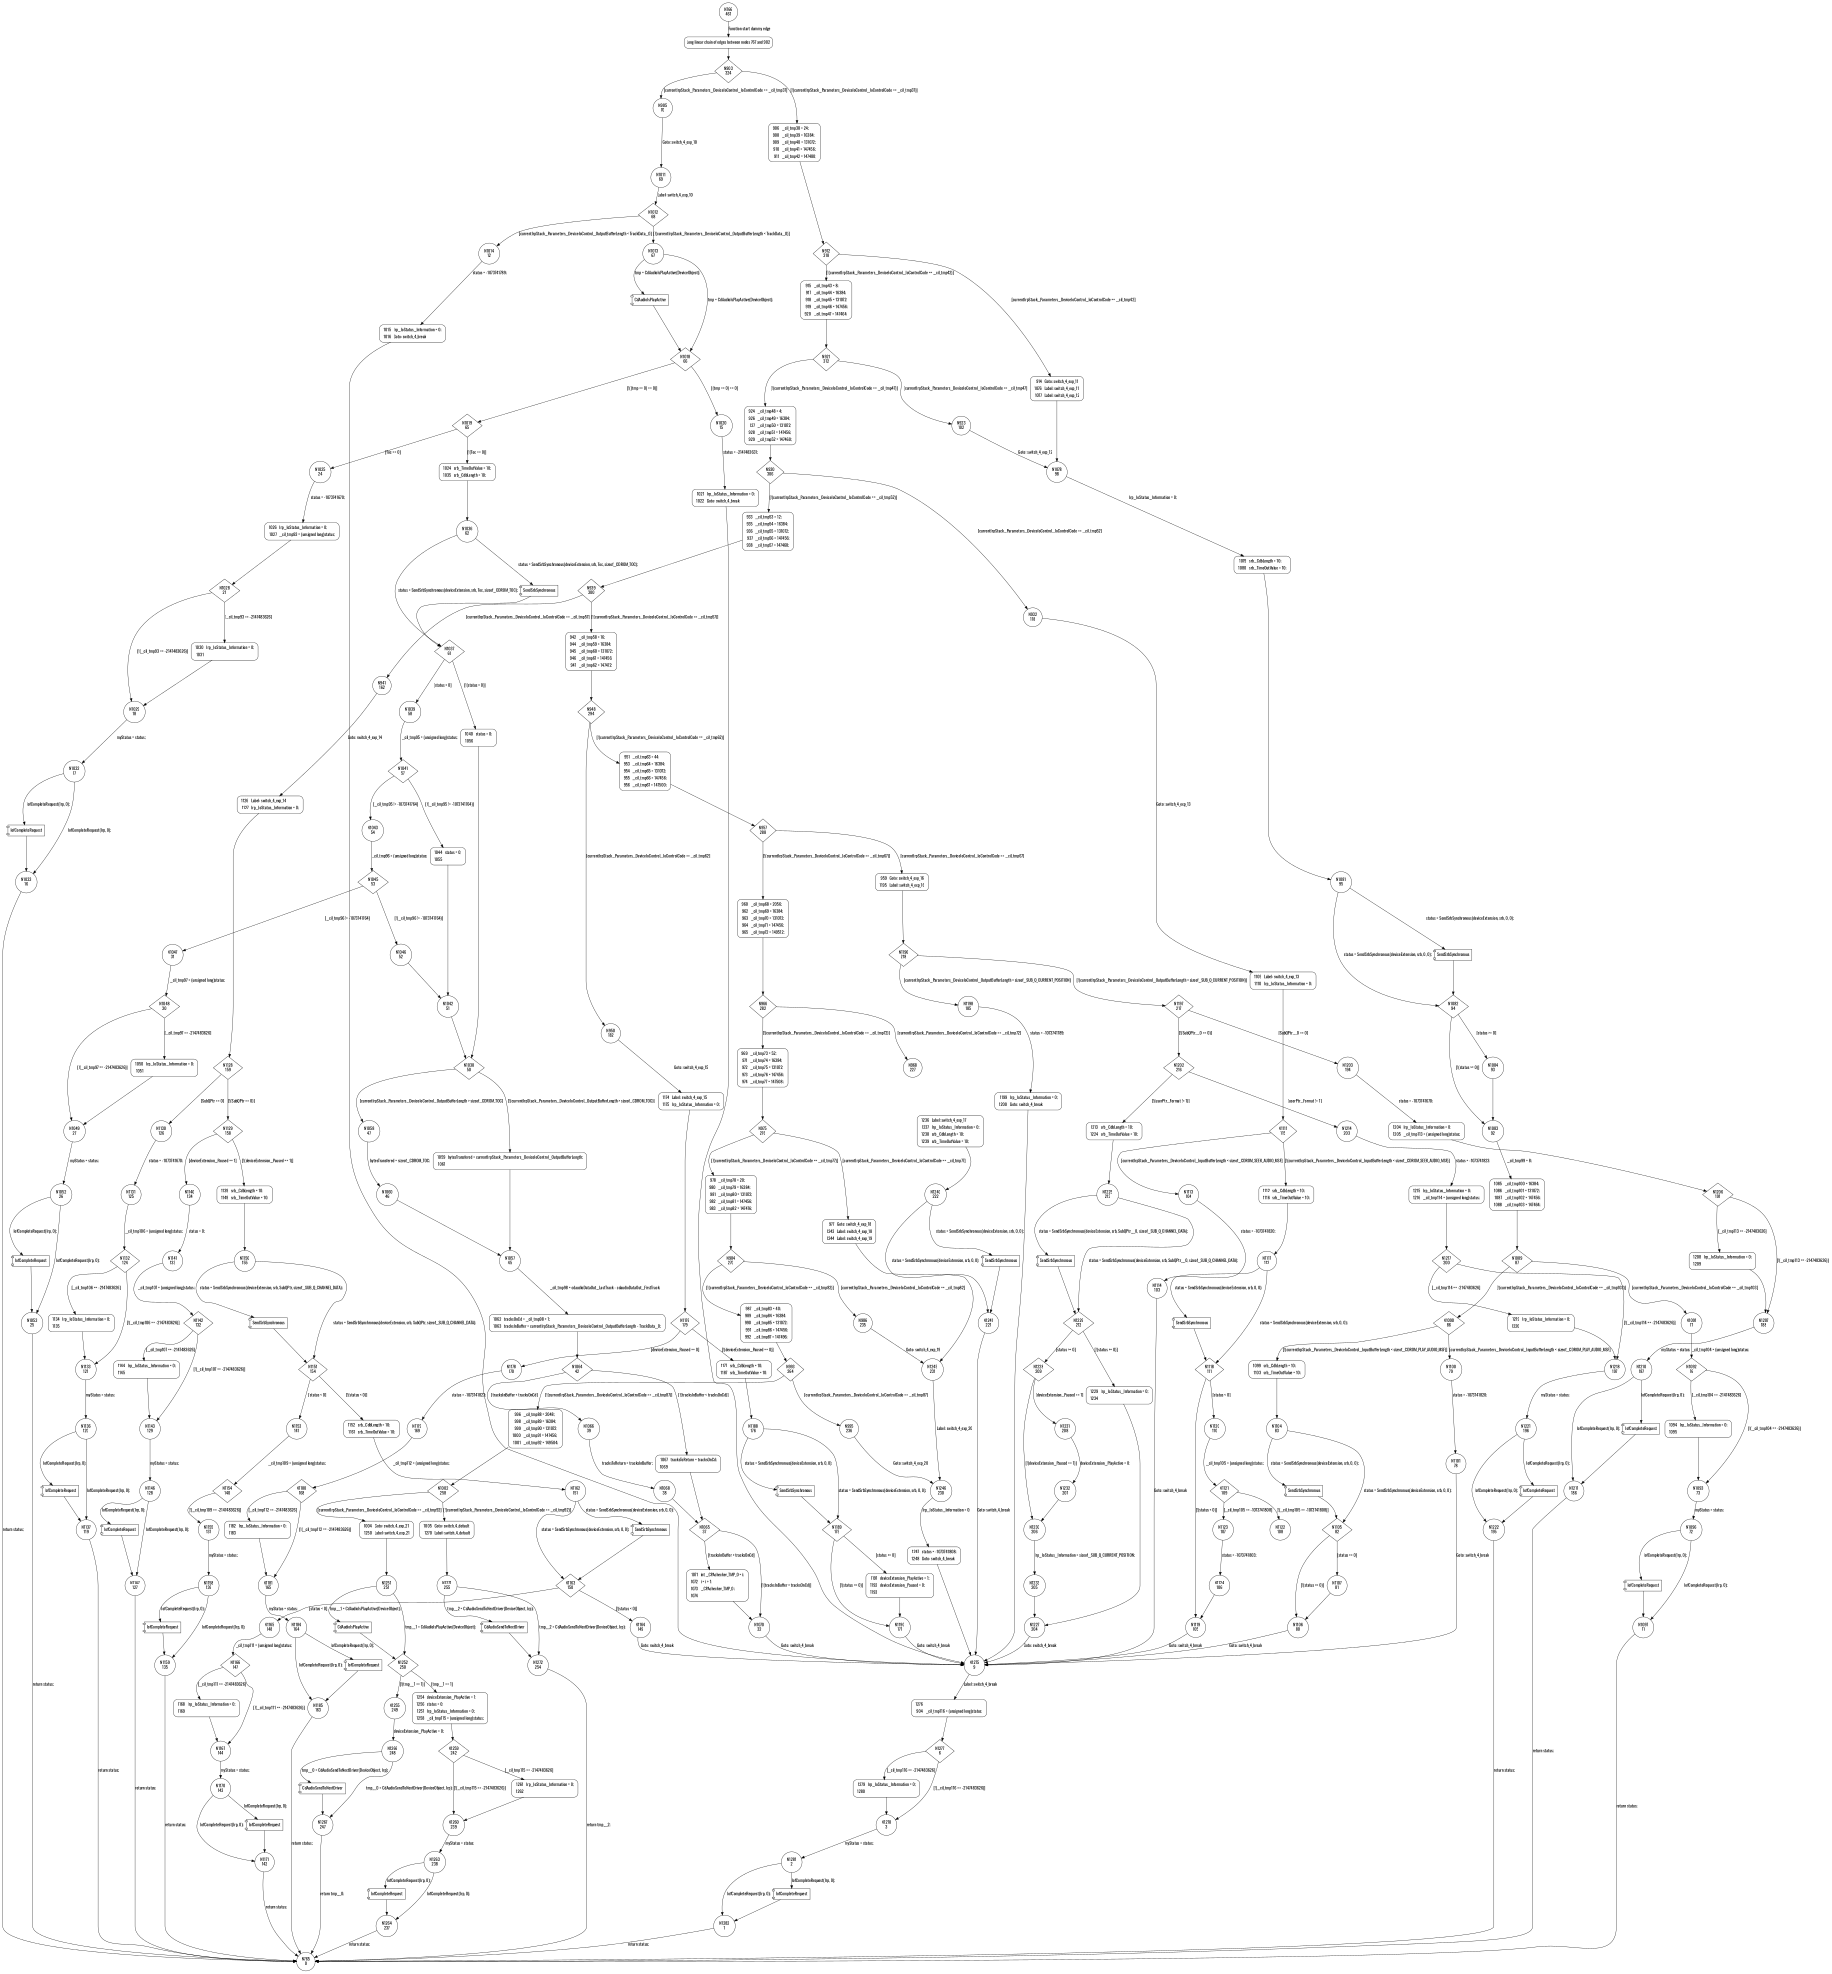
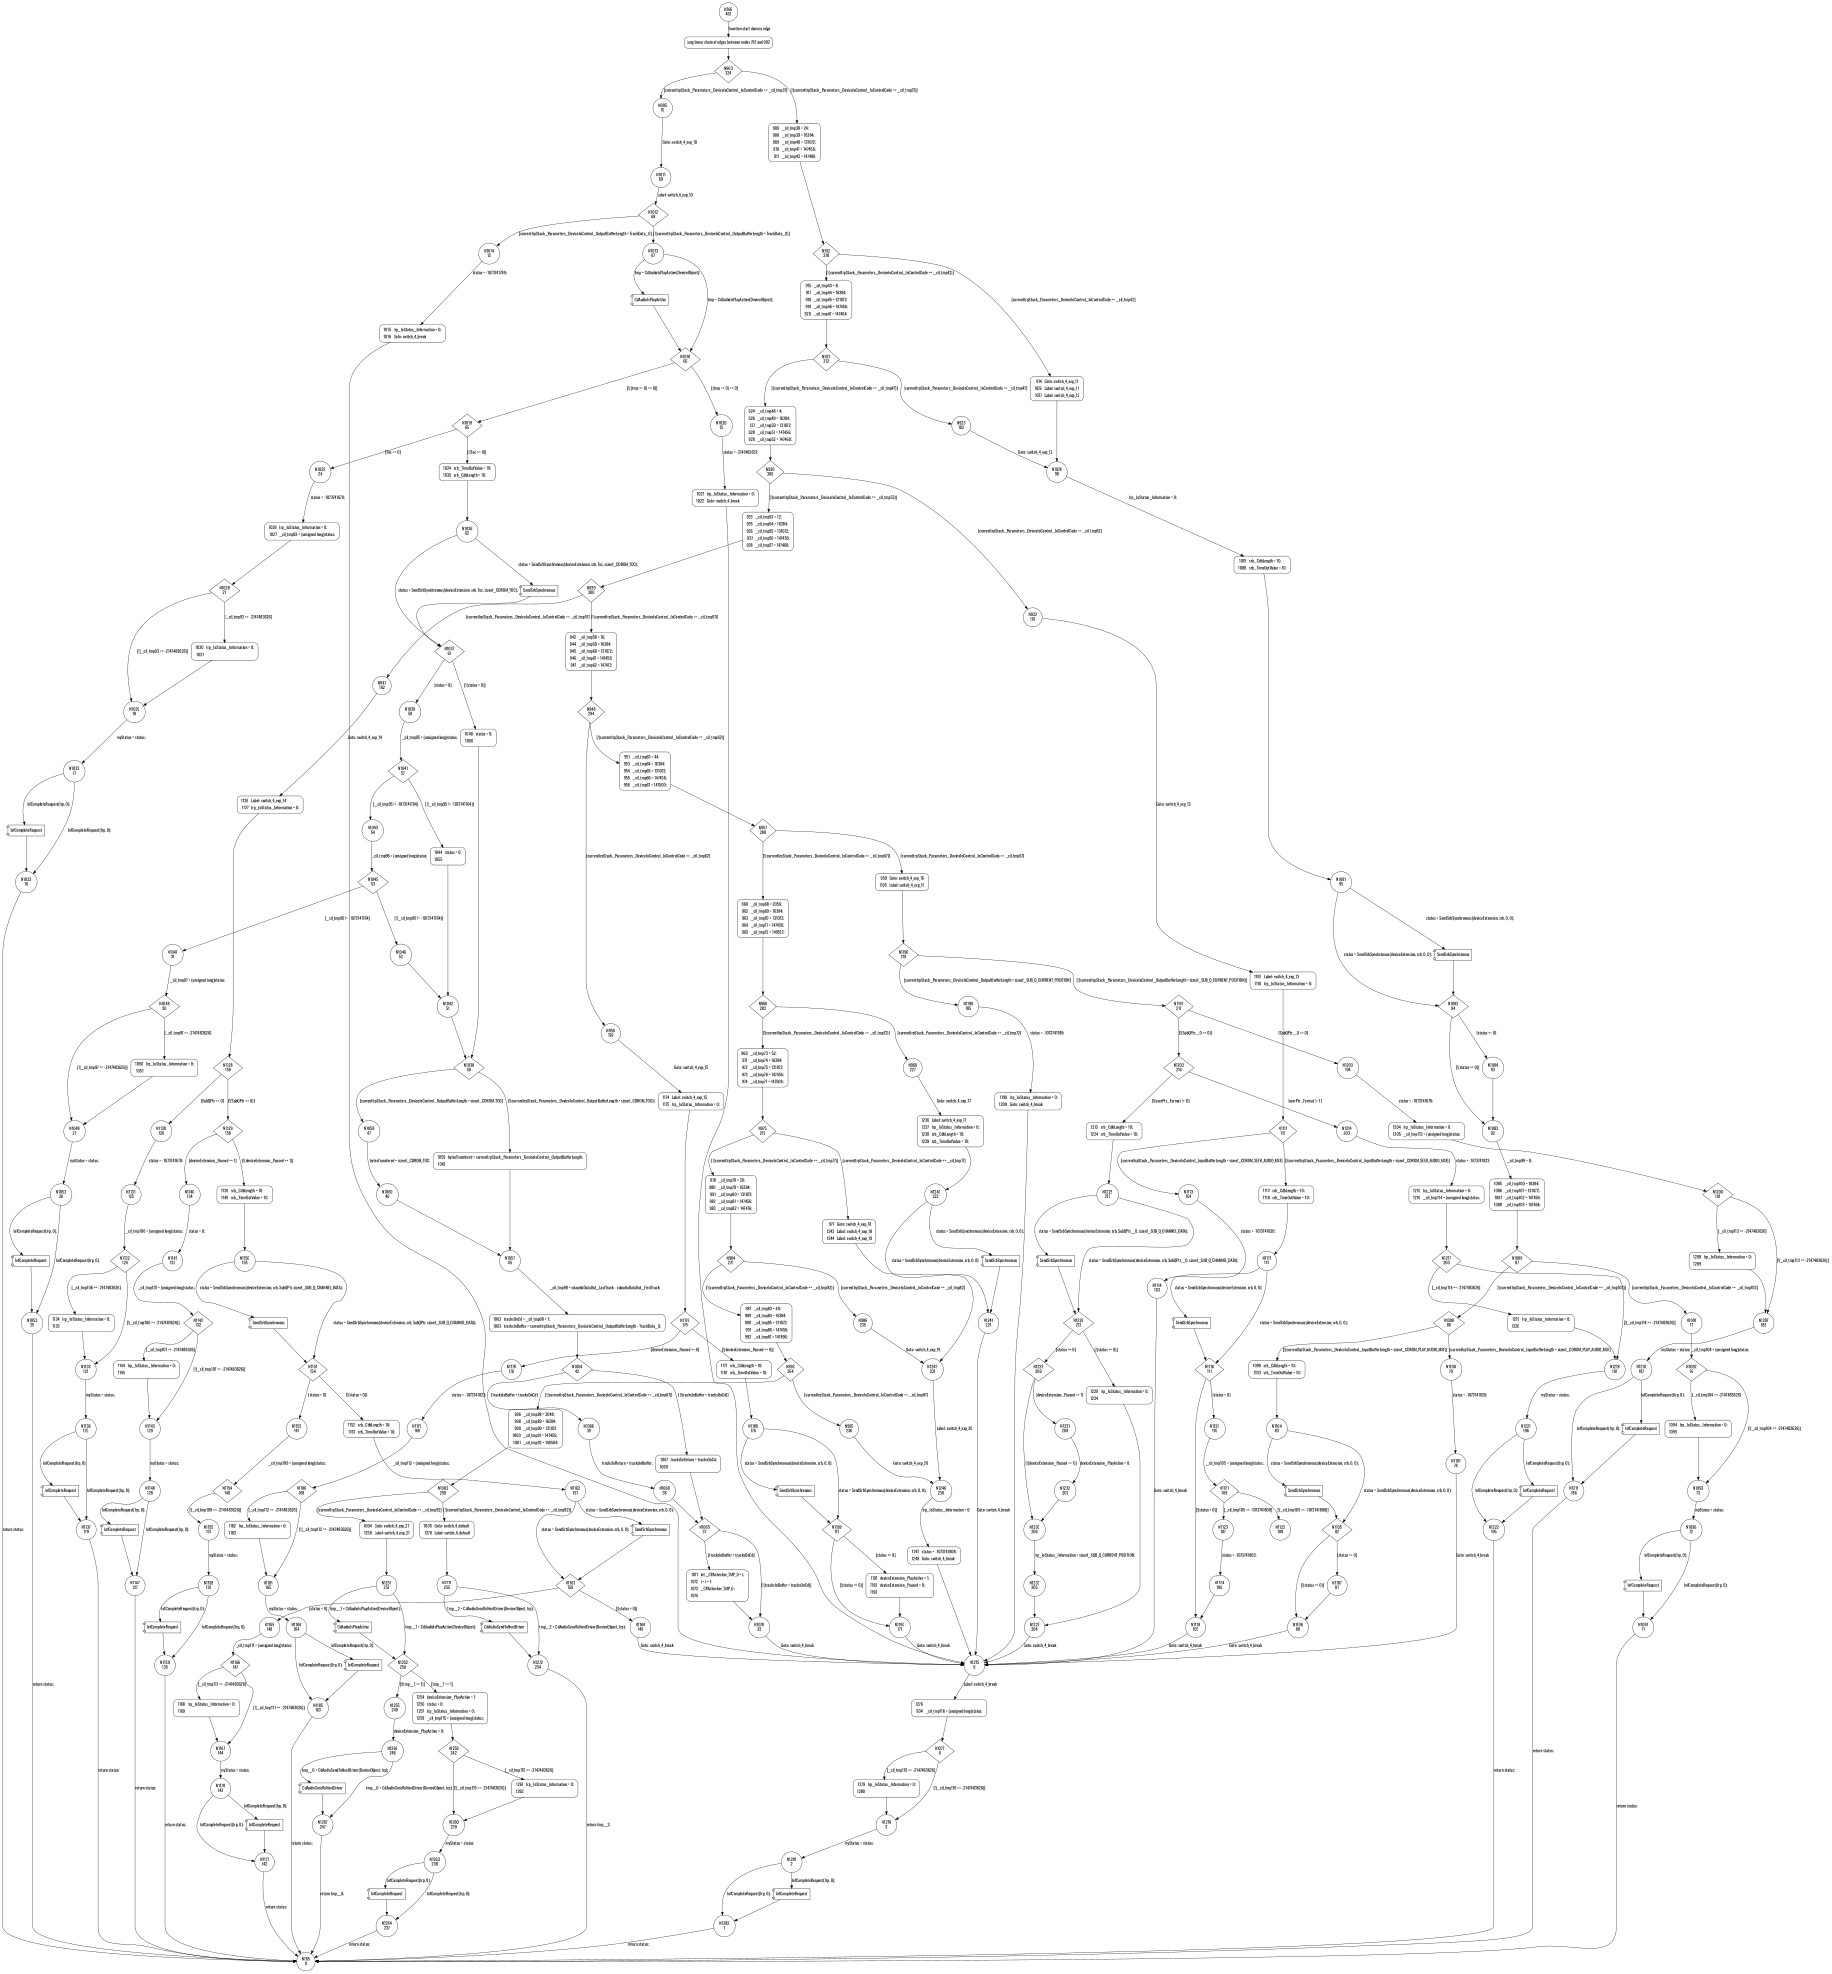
edge "N968 227" -> "1236": added, label "Goto: switch_4_exp_17"
